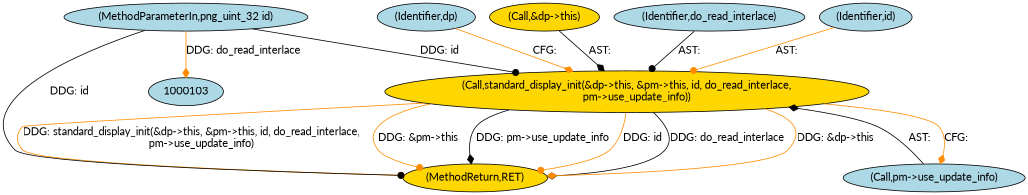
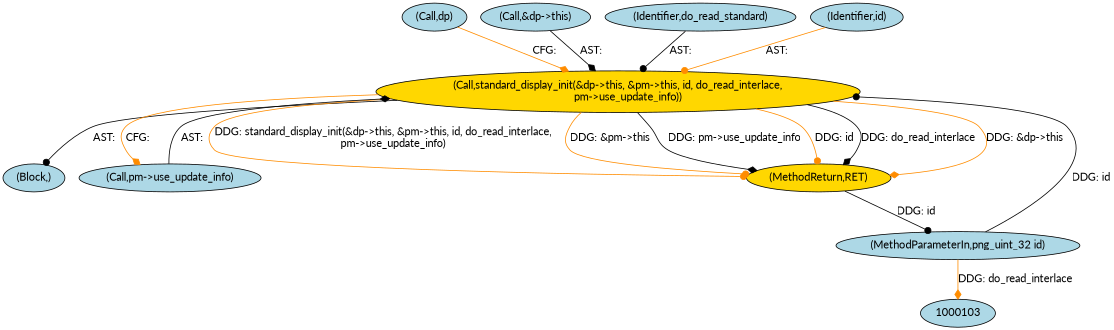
node "(Identifier,dp)": label "(Identifier,dp)" -> "(Call,dp)"
node "(Call,&dp->this)": fillcolor gold -> lightblue
node "(Identifier,do_read_interlace)": label "(Identifier,do_read_interlace)" -> "(Identifier,do_read_standard)"
edge "(MethodParameterIn,png_uint_32 id)" -> "(MethodReturn,RET)": reversed
node "(Block,)": added
